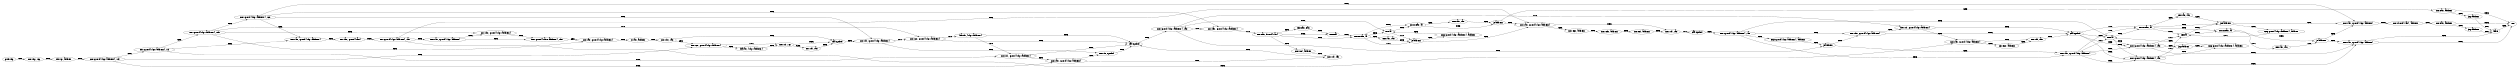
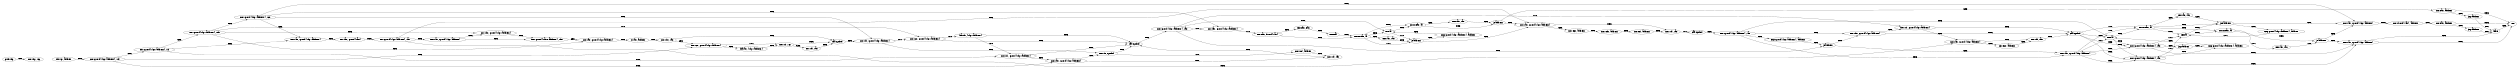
edge "mov eax , dword [ rax ]" -> "setne al": removed, label "DFG"
edge "mov eax , dword [ rax ]" -> "mov r8d , address": now "mov r9 , symbol" -> "mov r8d , address"
edge "mov rbp , rsp" -> "sub rsp , address": removed, label "CFG"
